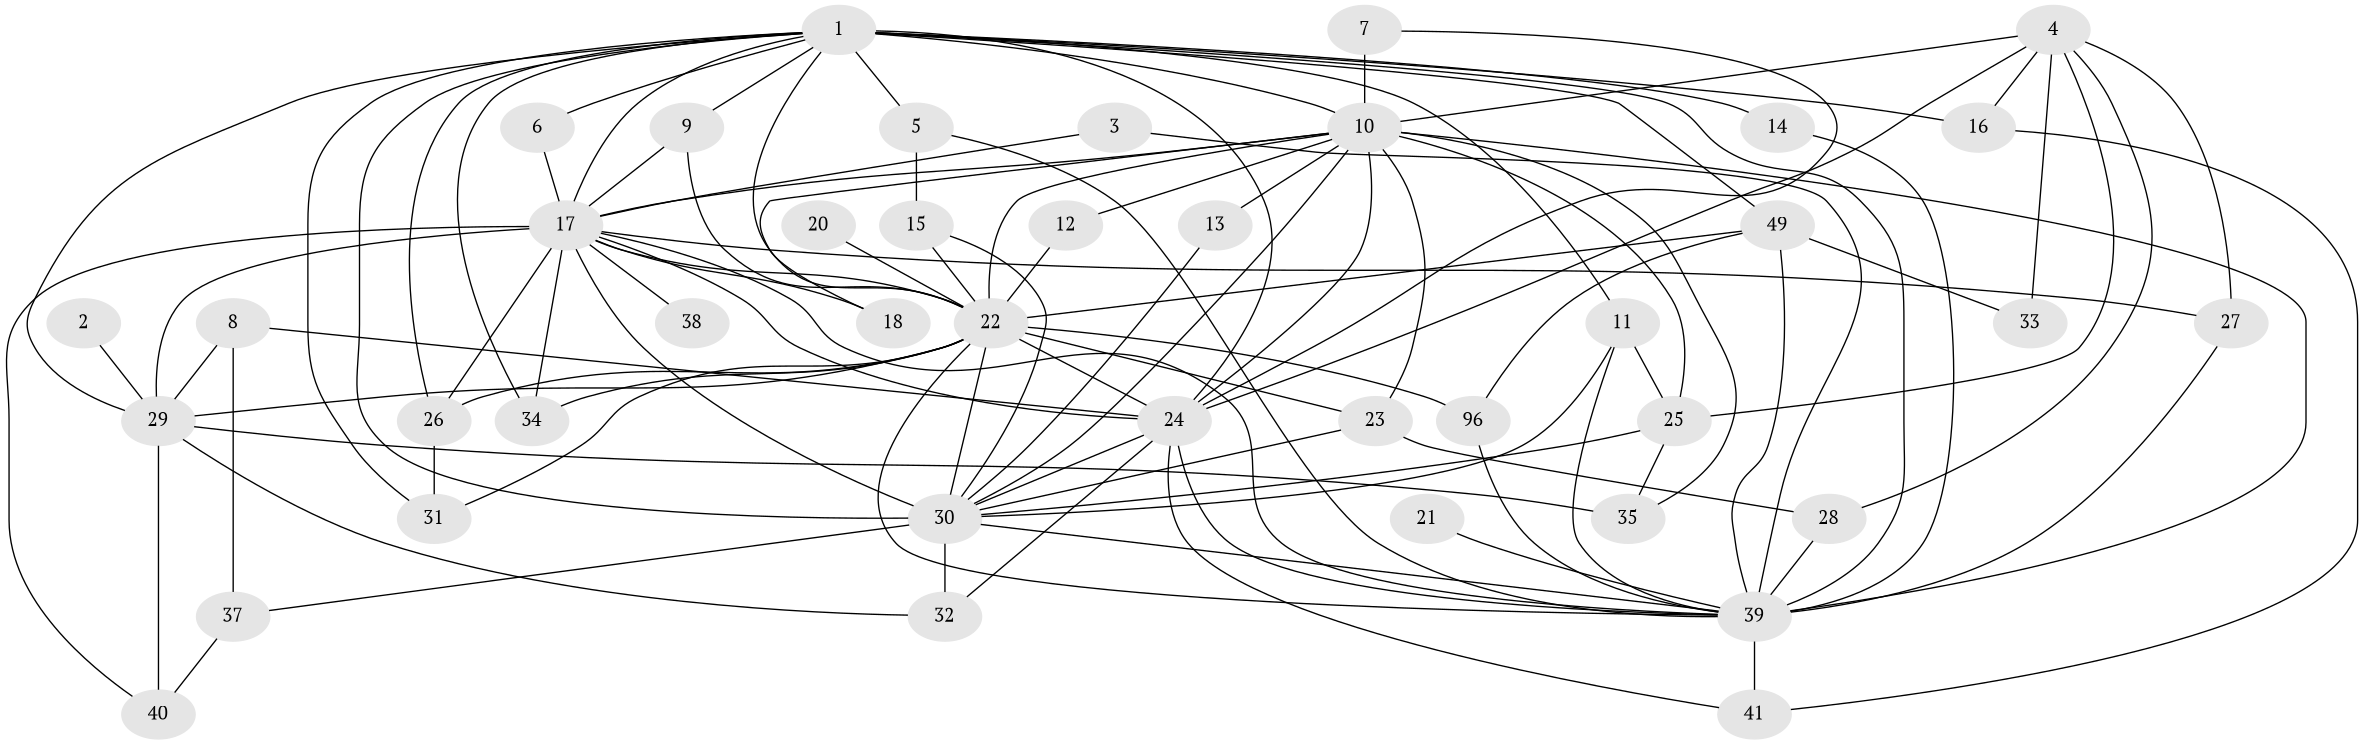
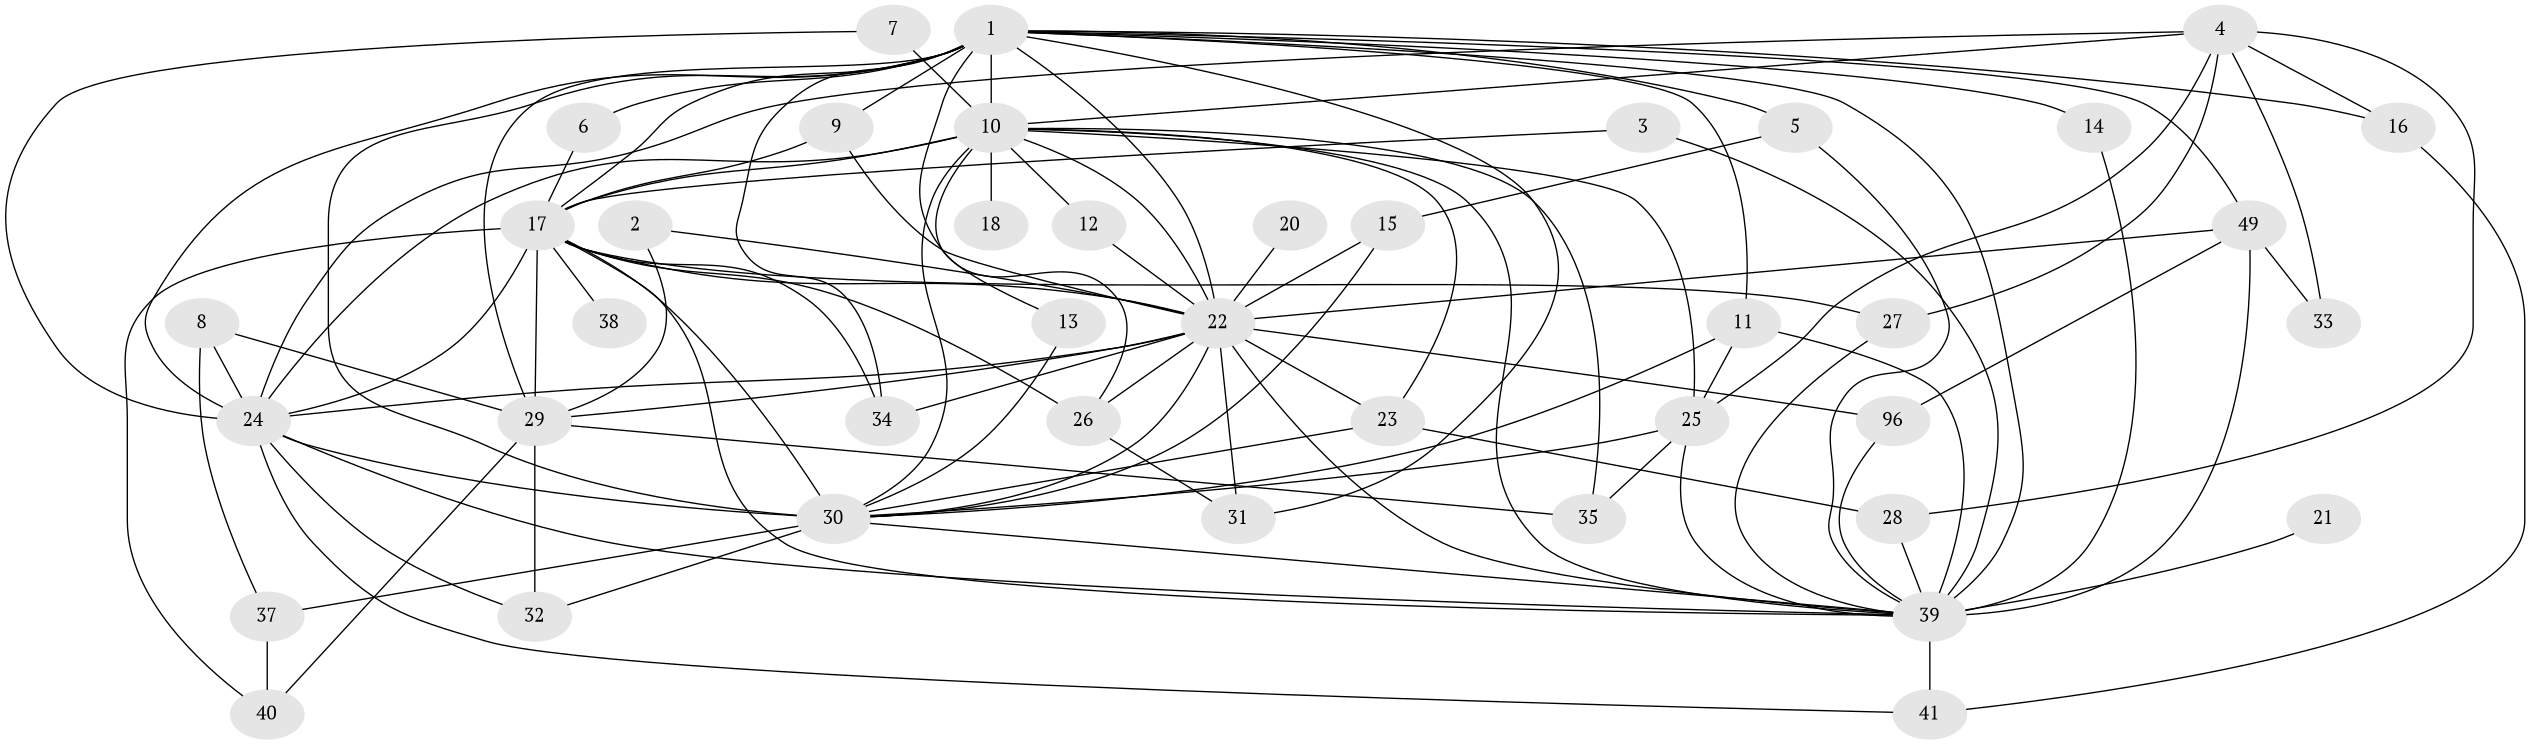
edge "2" -- "22": added
edge "17" -- "18": removed
edge "25" -- "39": added
